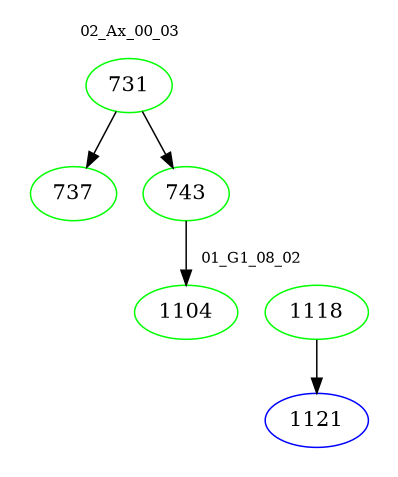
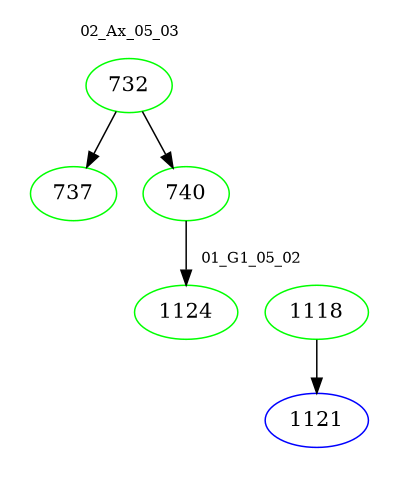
cluster "02_Ax_00_03": label "02_Ax_00_03" -> "02_Ax_05_03"
node "731": label "731" -> "732"
node "743": label "743" -> "740"
cluster "01_G1_08_02": label "01_G1_08_02" -> "01_G1_05_02"
node "1104": label "1104" -> "1124"
